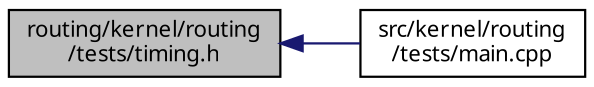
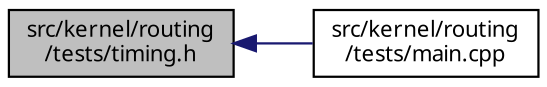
node "routing/kernel/routing /tests/timing.h": label "routing/kernel/routing /tests/timing.h" -> "src/kernel/routing /tests/timing.h"
